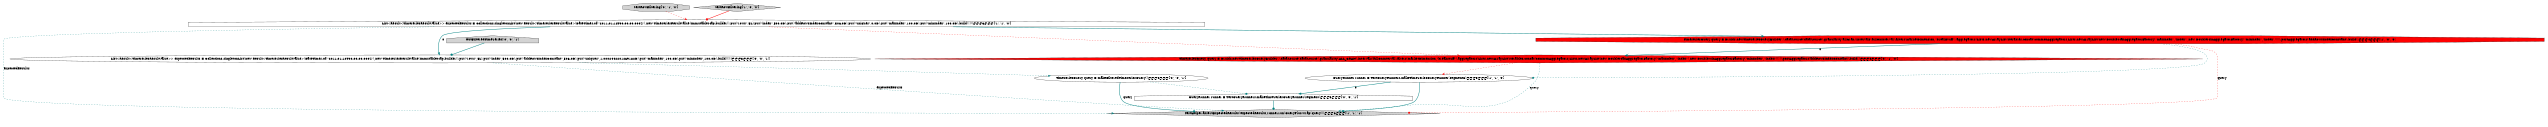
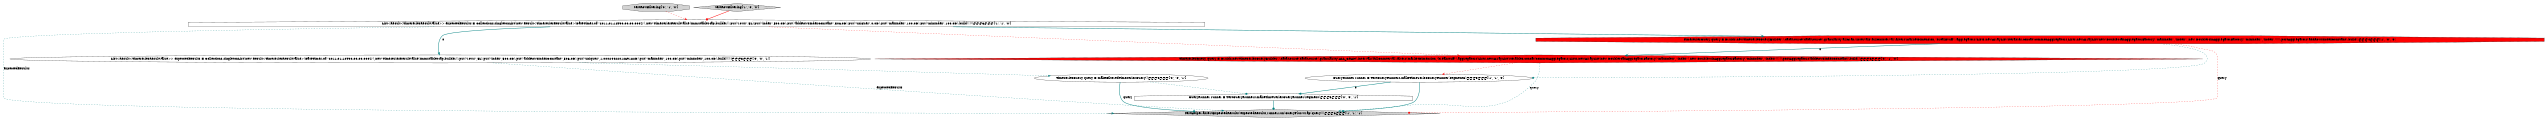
node "testFilteredTimeSeries['0', '0', '1']": removed
